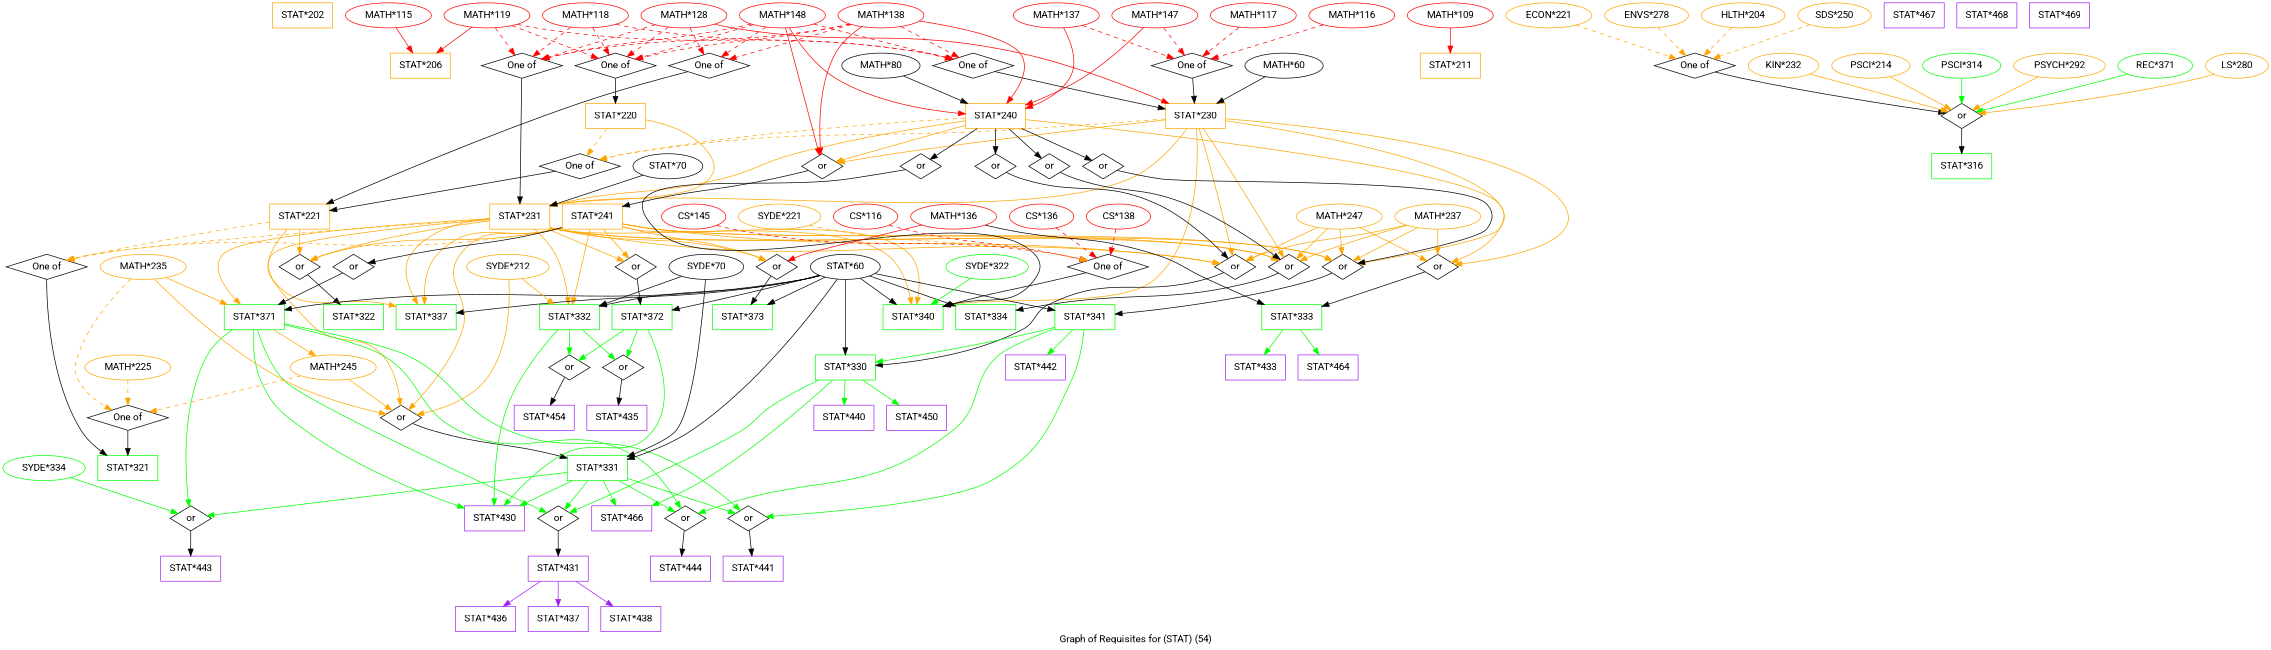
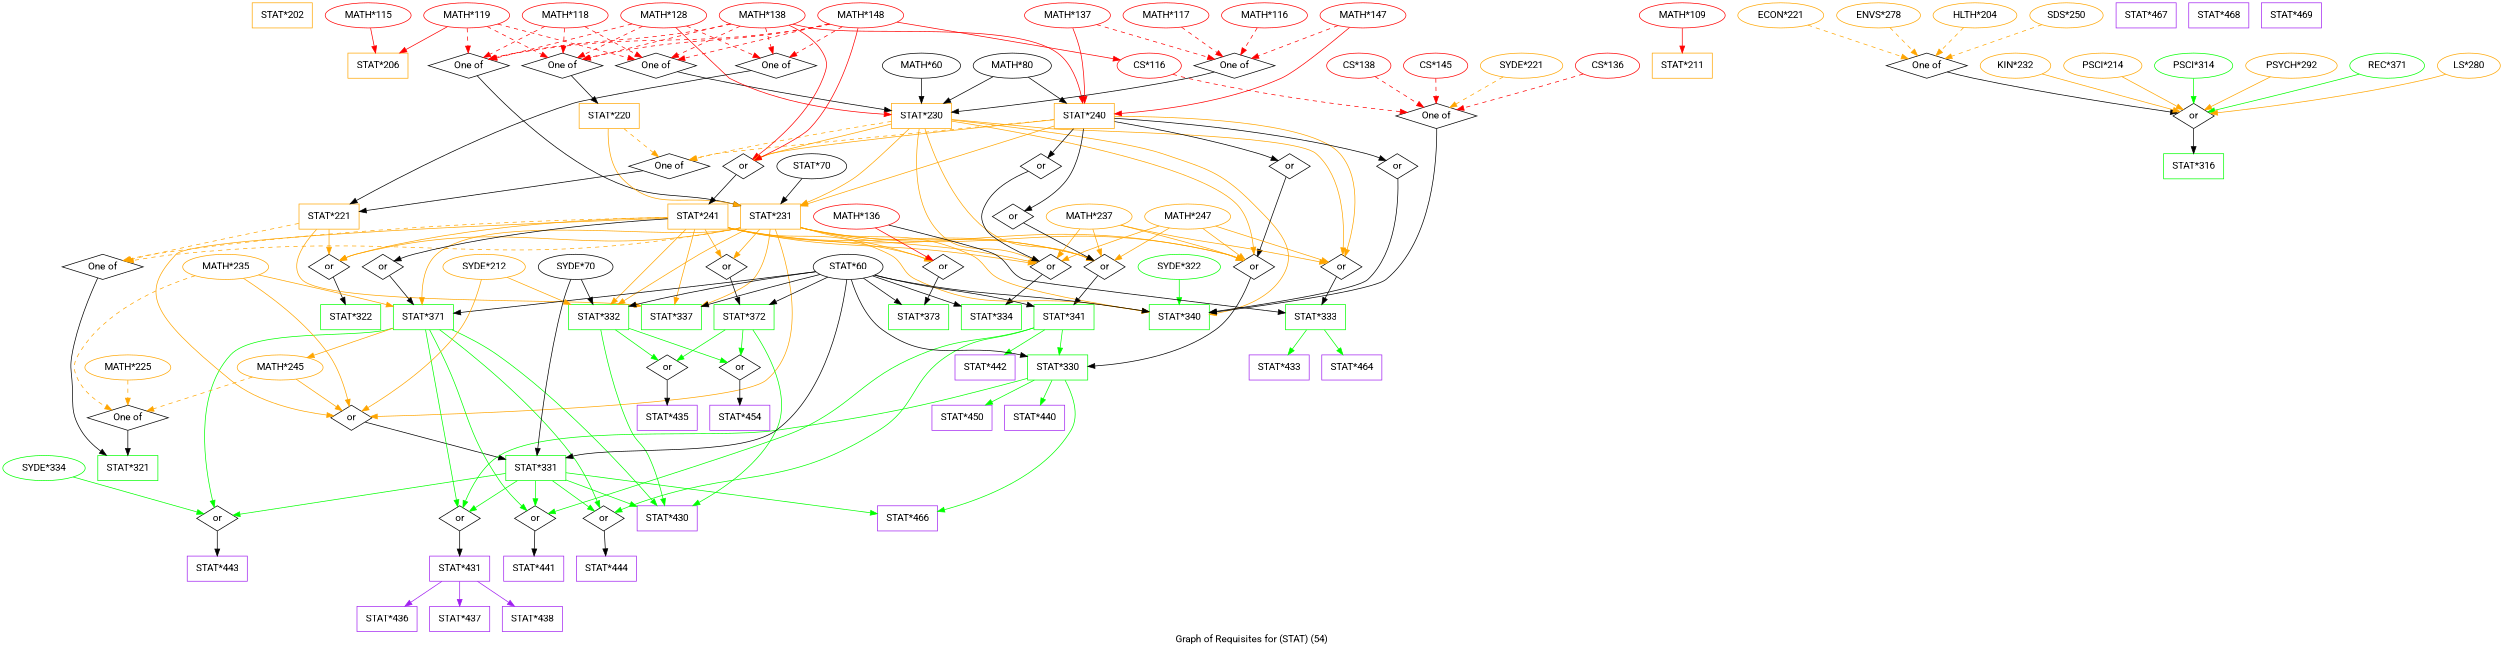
edge "MATH*80" -> "STAT*230": added
edge "MATH*148" -> "STAT*240": now "MATH*148" -> "CS*116"
